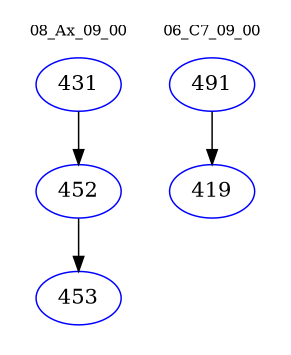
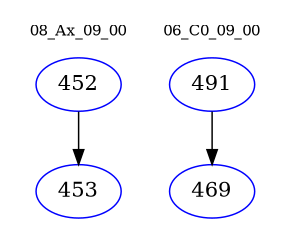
cluster "06_C7_09_00": label "06_C7_09_00" -> "06_C0_09_00"
node "431": removed
node "419": label "419" -> "469"
